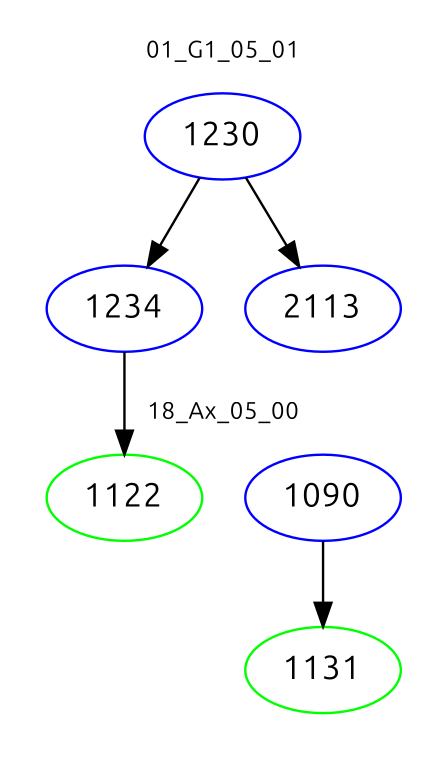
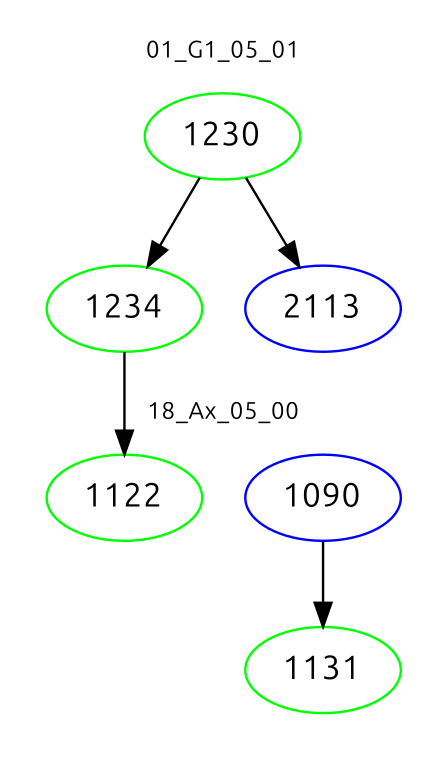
node "1230": color blue -> green
node "1234": color blue -> green
